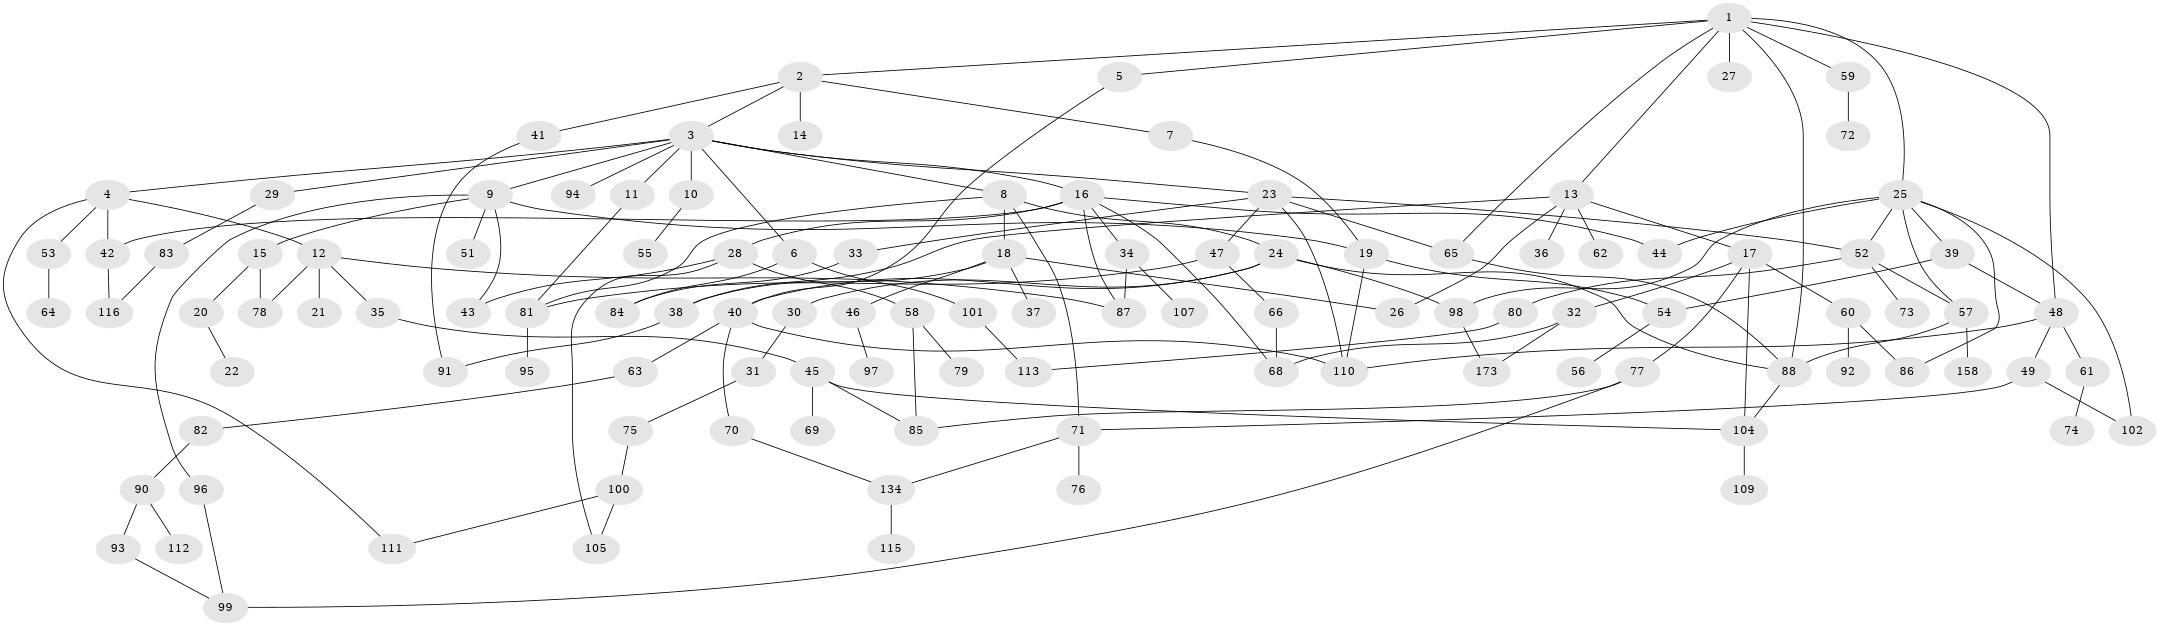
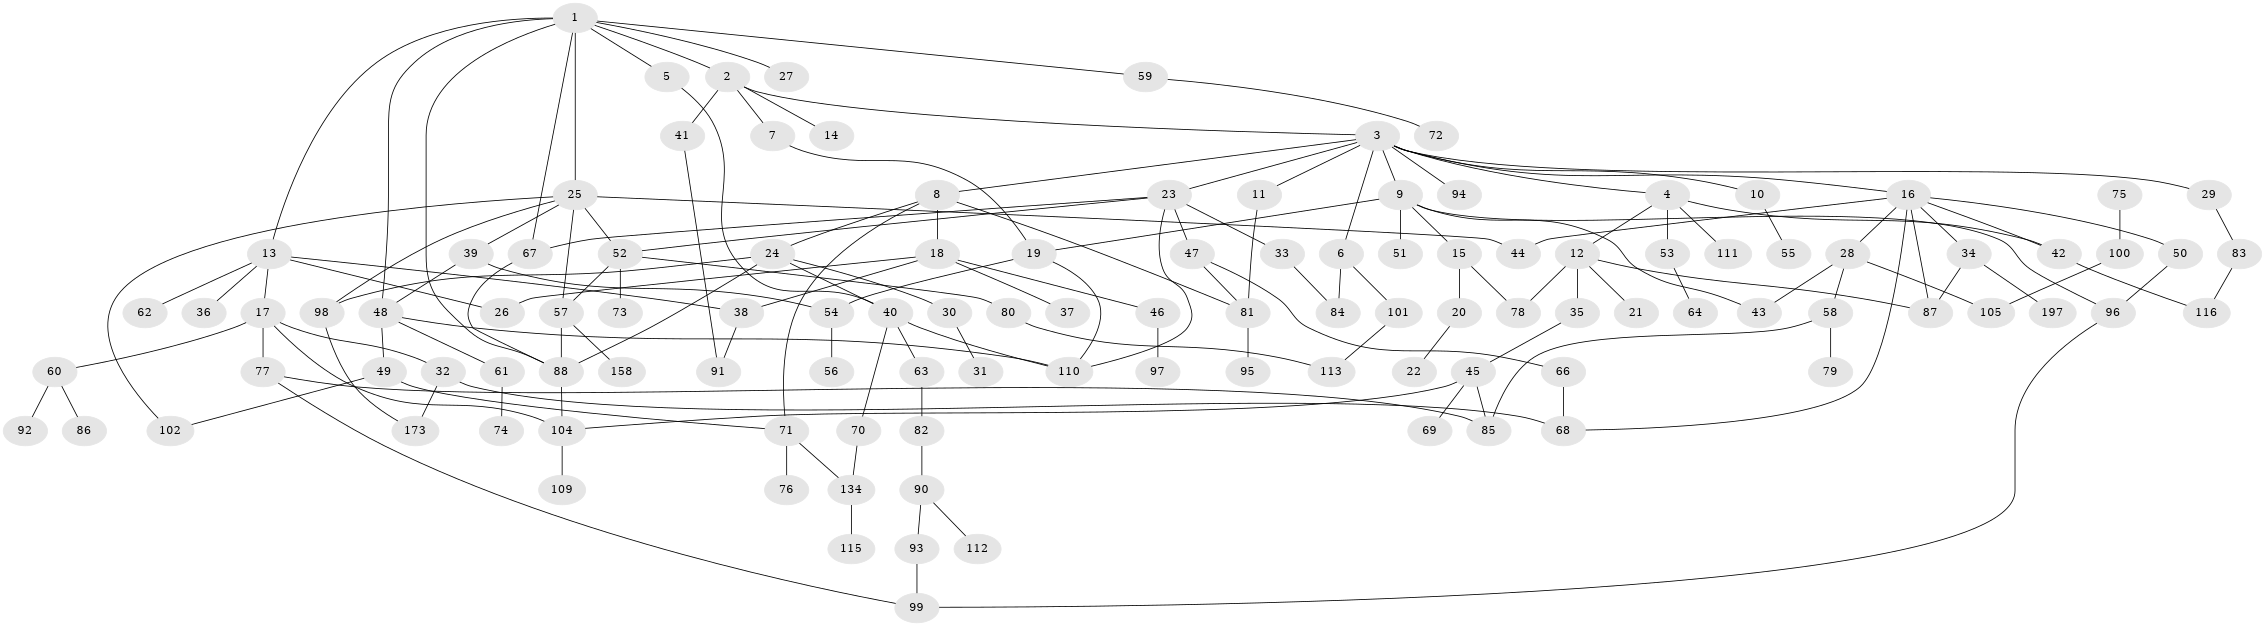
node "65": label "65" -> "67"
node "50": added
edge "25" -- "86": removed
node "107": label "107" -> "197"
edge "31" -- "75": removed
edge "100" -- "111": removed
